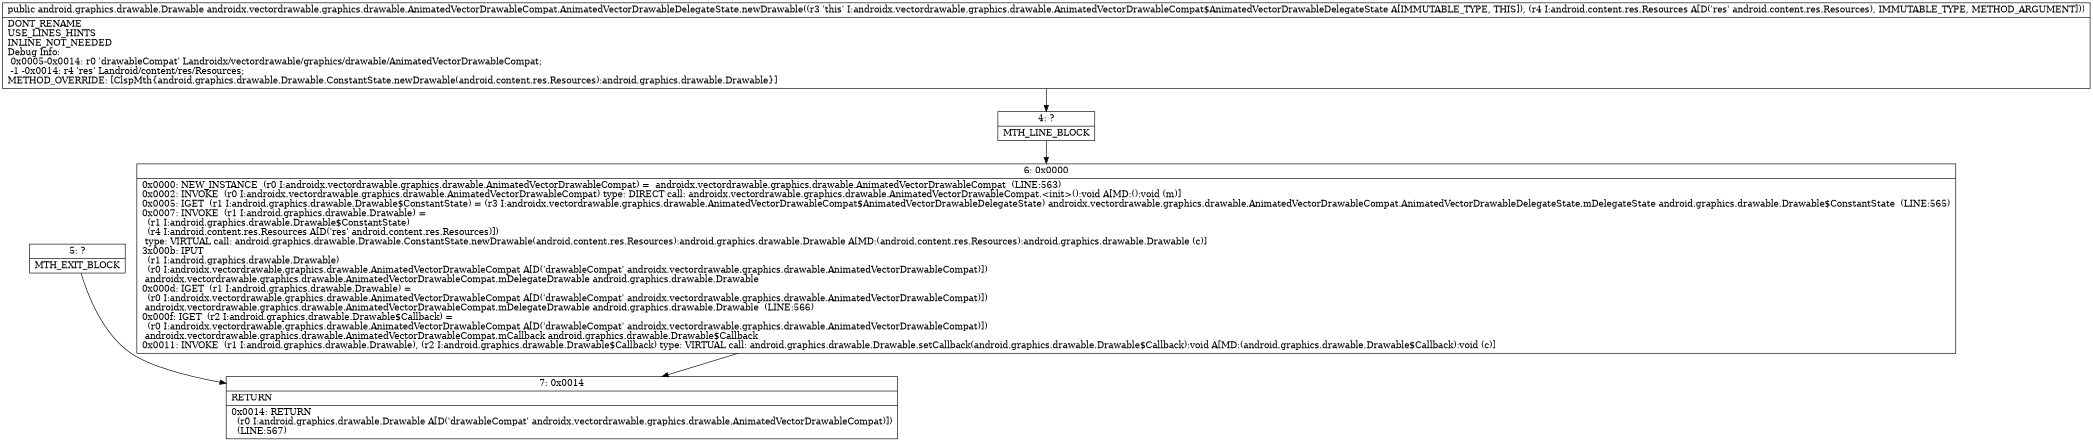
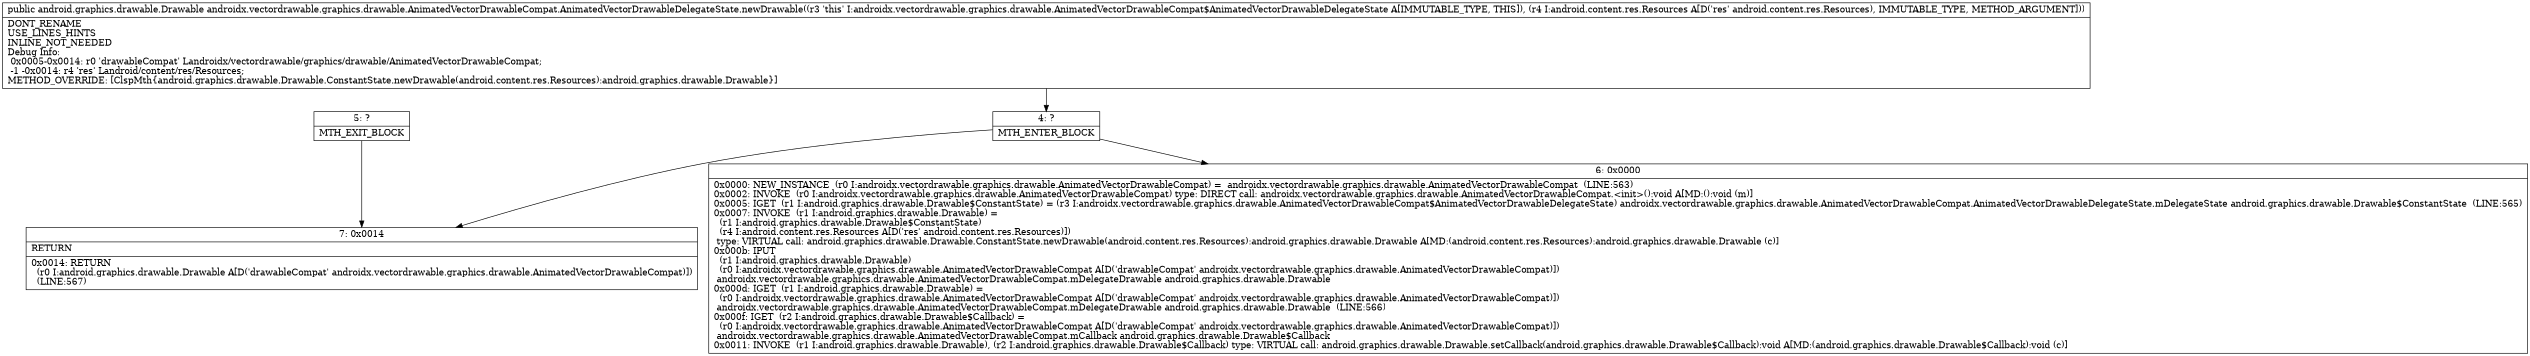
node "4: ?": text "MTH_LINE_BLOCK" -> "MTH_ENTER_BLOCK"
node "6: 0x0000": text "3x000b: IPUT" -> "0x000b: IPUT"
edge "6: 0x0000" -> "7: 0x0014": now "4: ?" -> "7: 0x0014"
